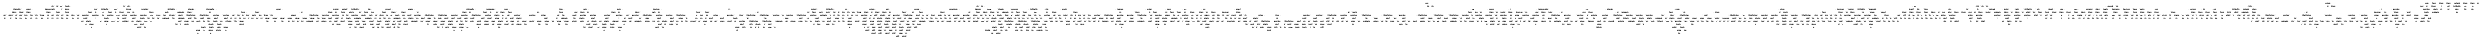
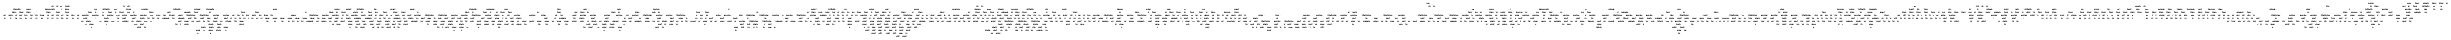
node "getOptional": added
